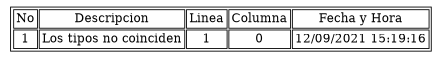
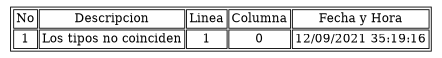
node "No": text "12/09/2021 15:19:16" -> "12/09/2021 35:19:16"
